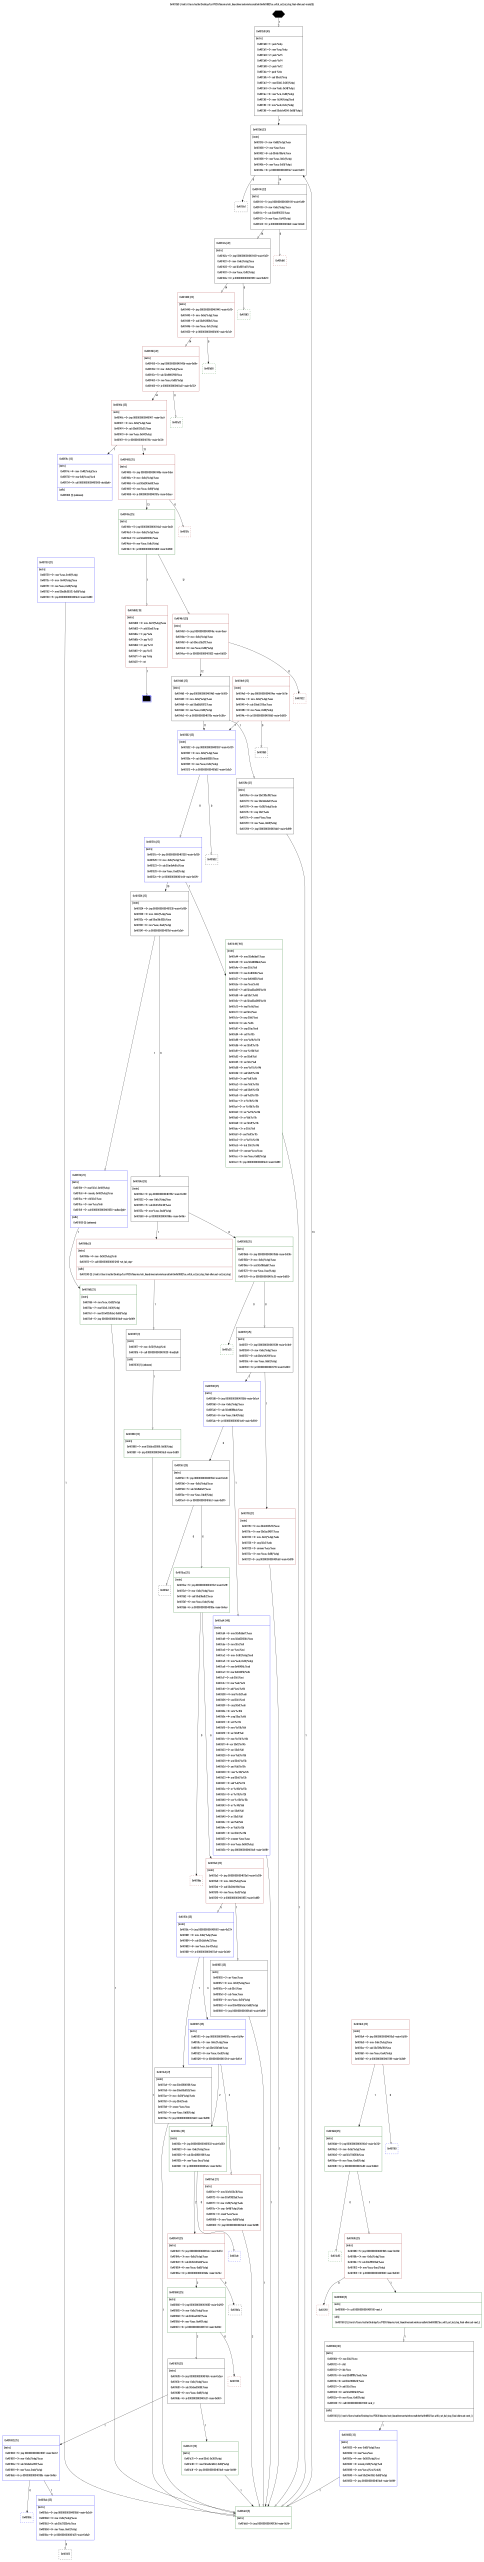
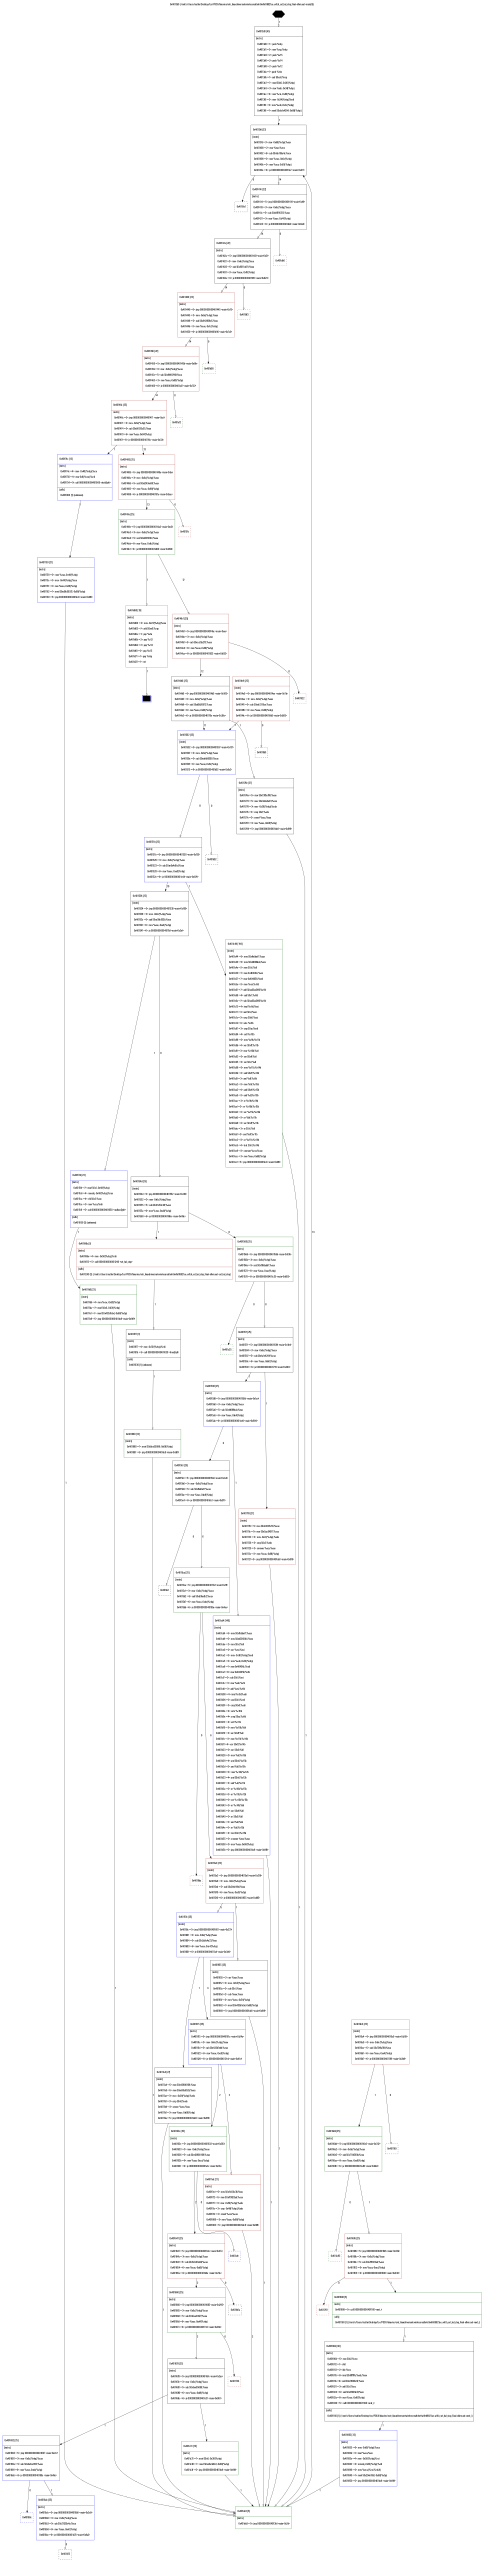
edge "0x40174c [13]" -> "0x401759 [21]": added, label "1"
